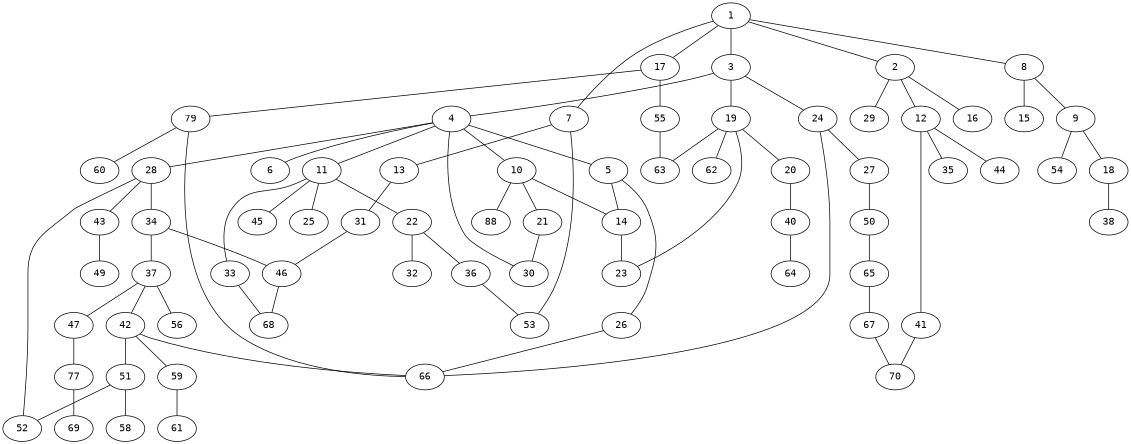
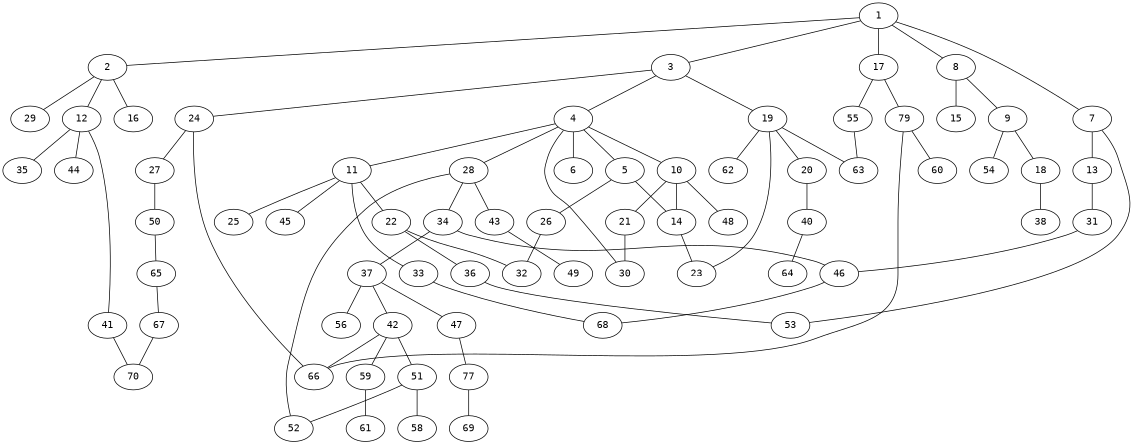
node "88": label "88" -> "48"
edge "26" -- "66": now "26" -- "32"
